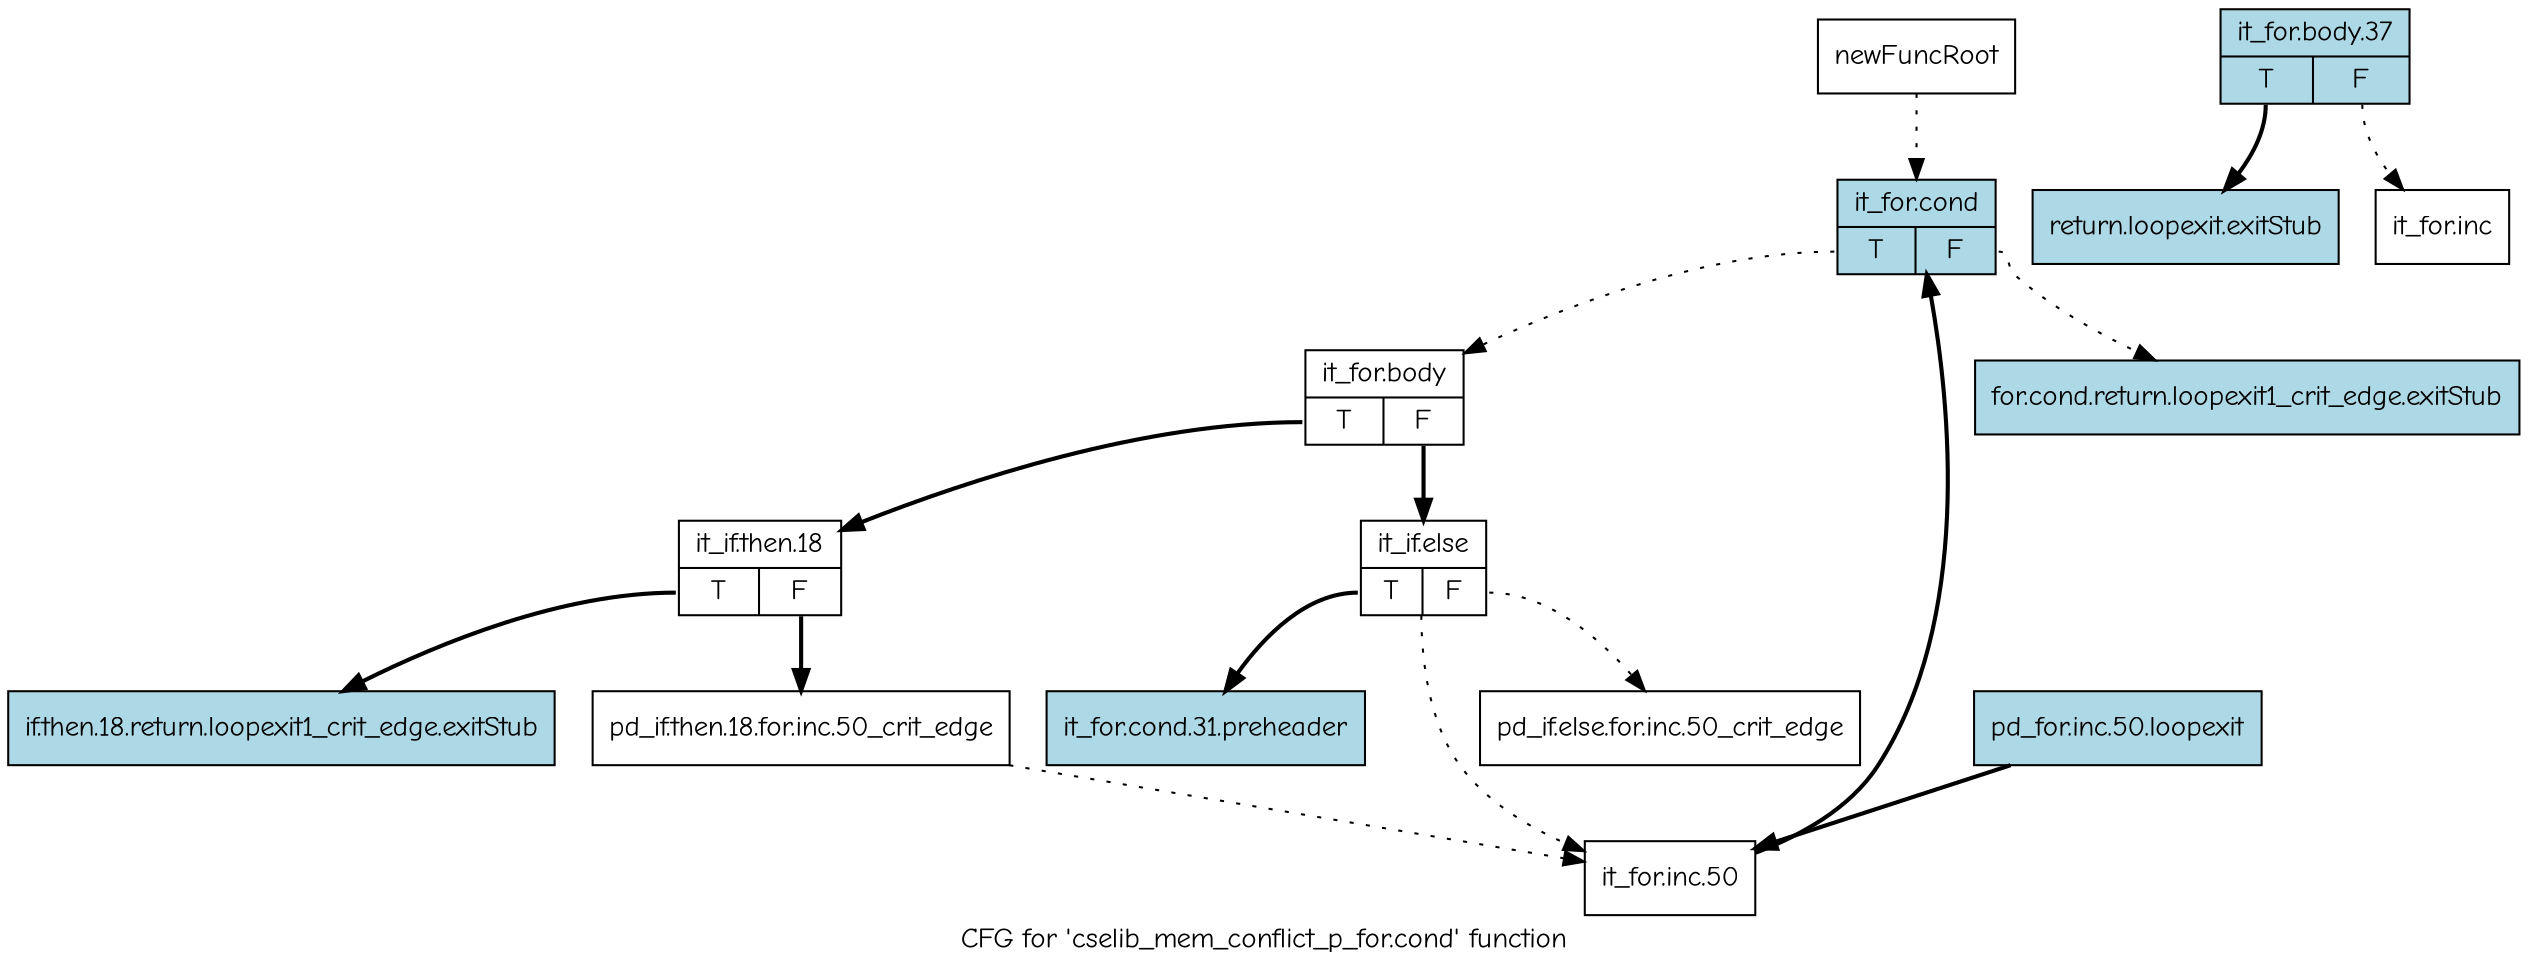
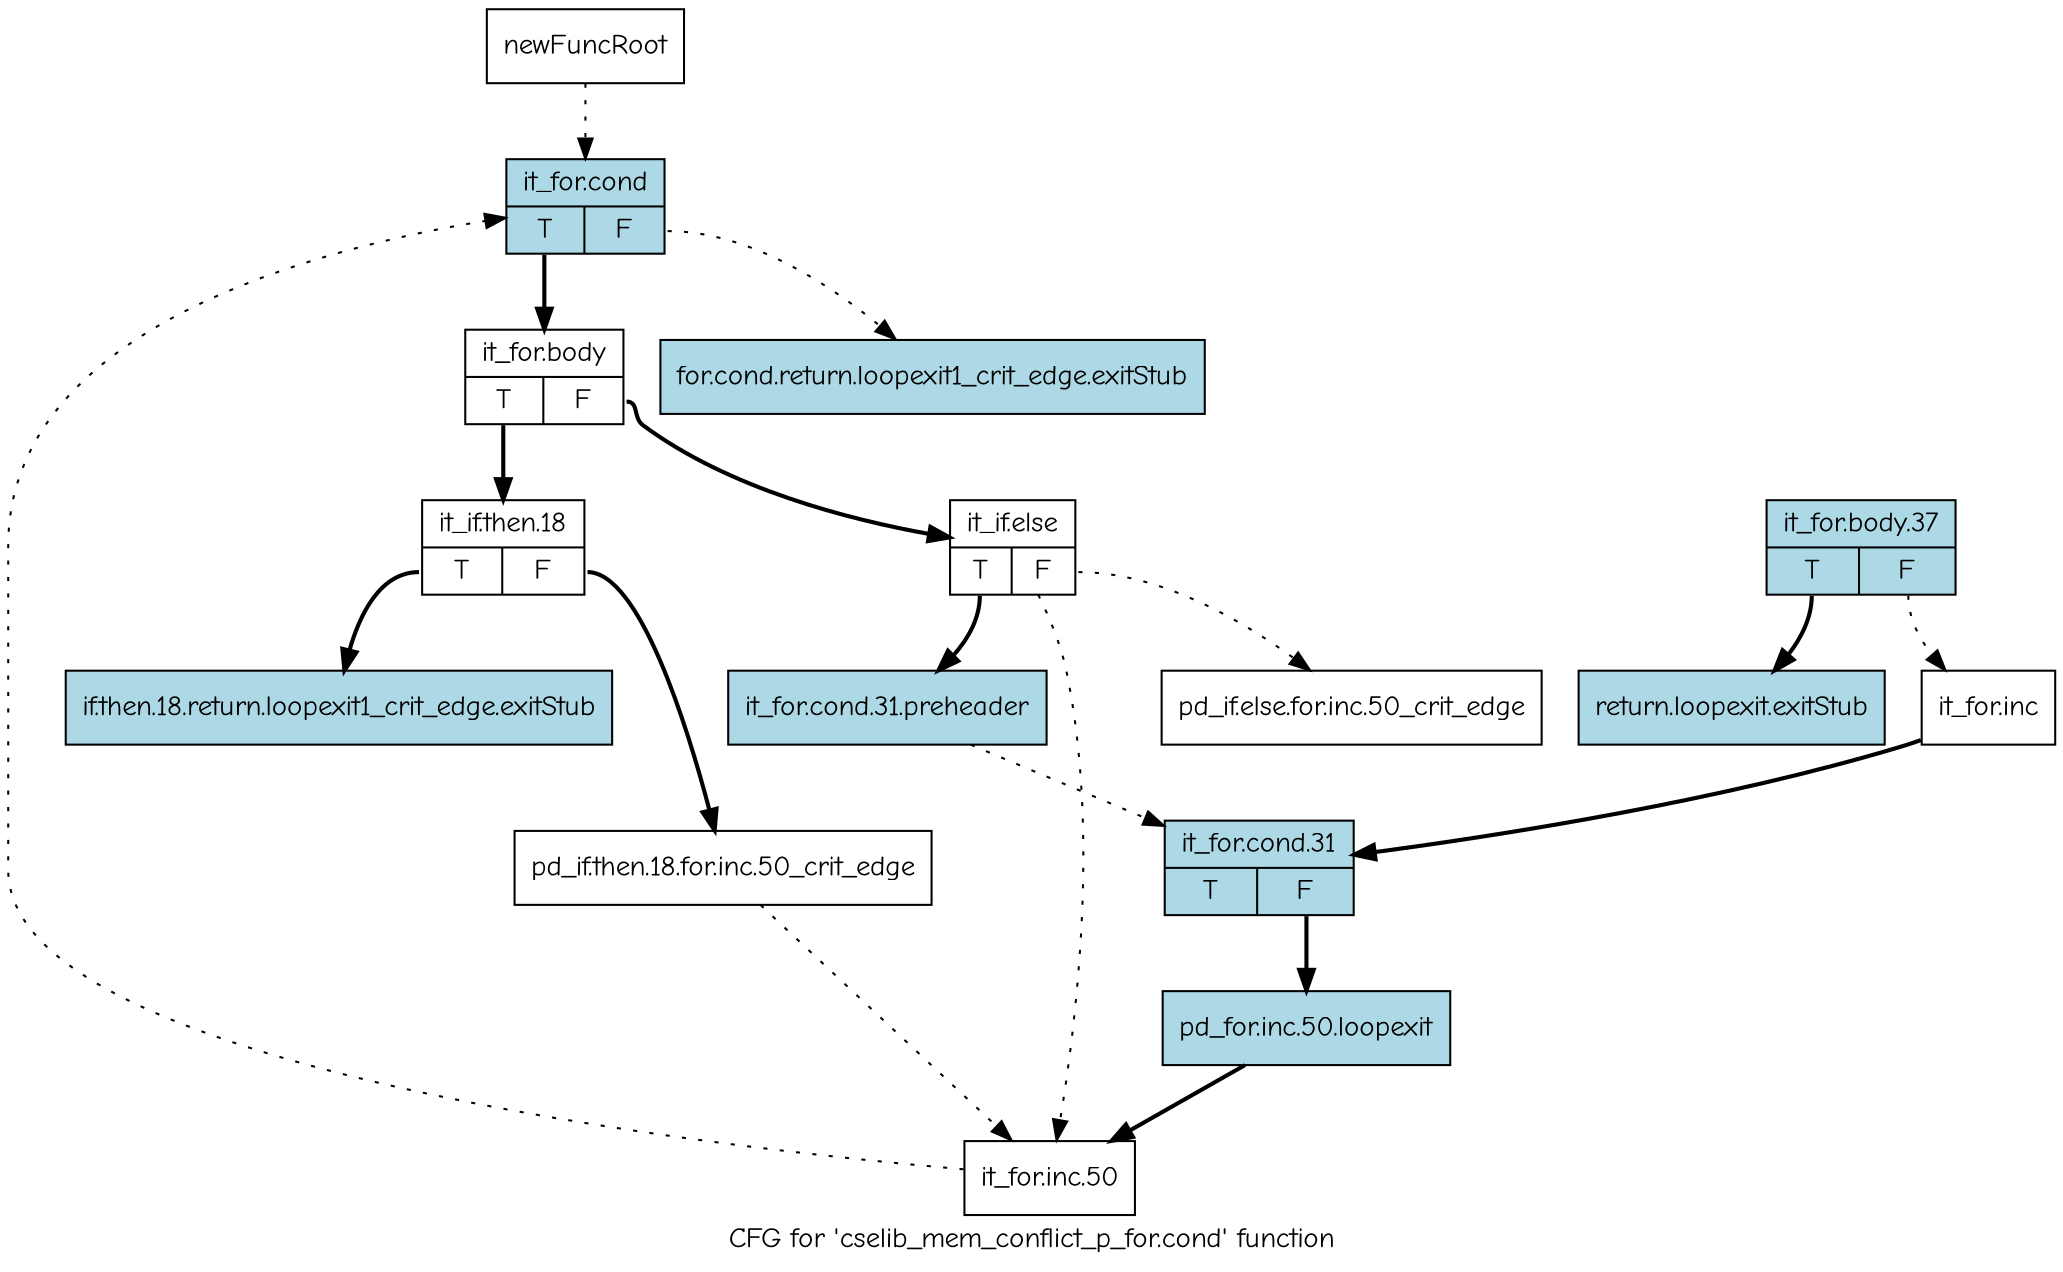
edge "it_for.cond" -> "it_for.body": style dotted -> bold
edge "it_for.inc.50" -> "it_for.cond": style bold -> dotted
node "it_for.cond.31": added
